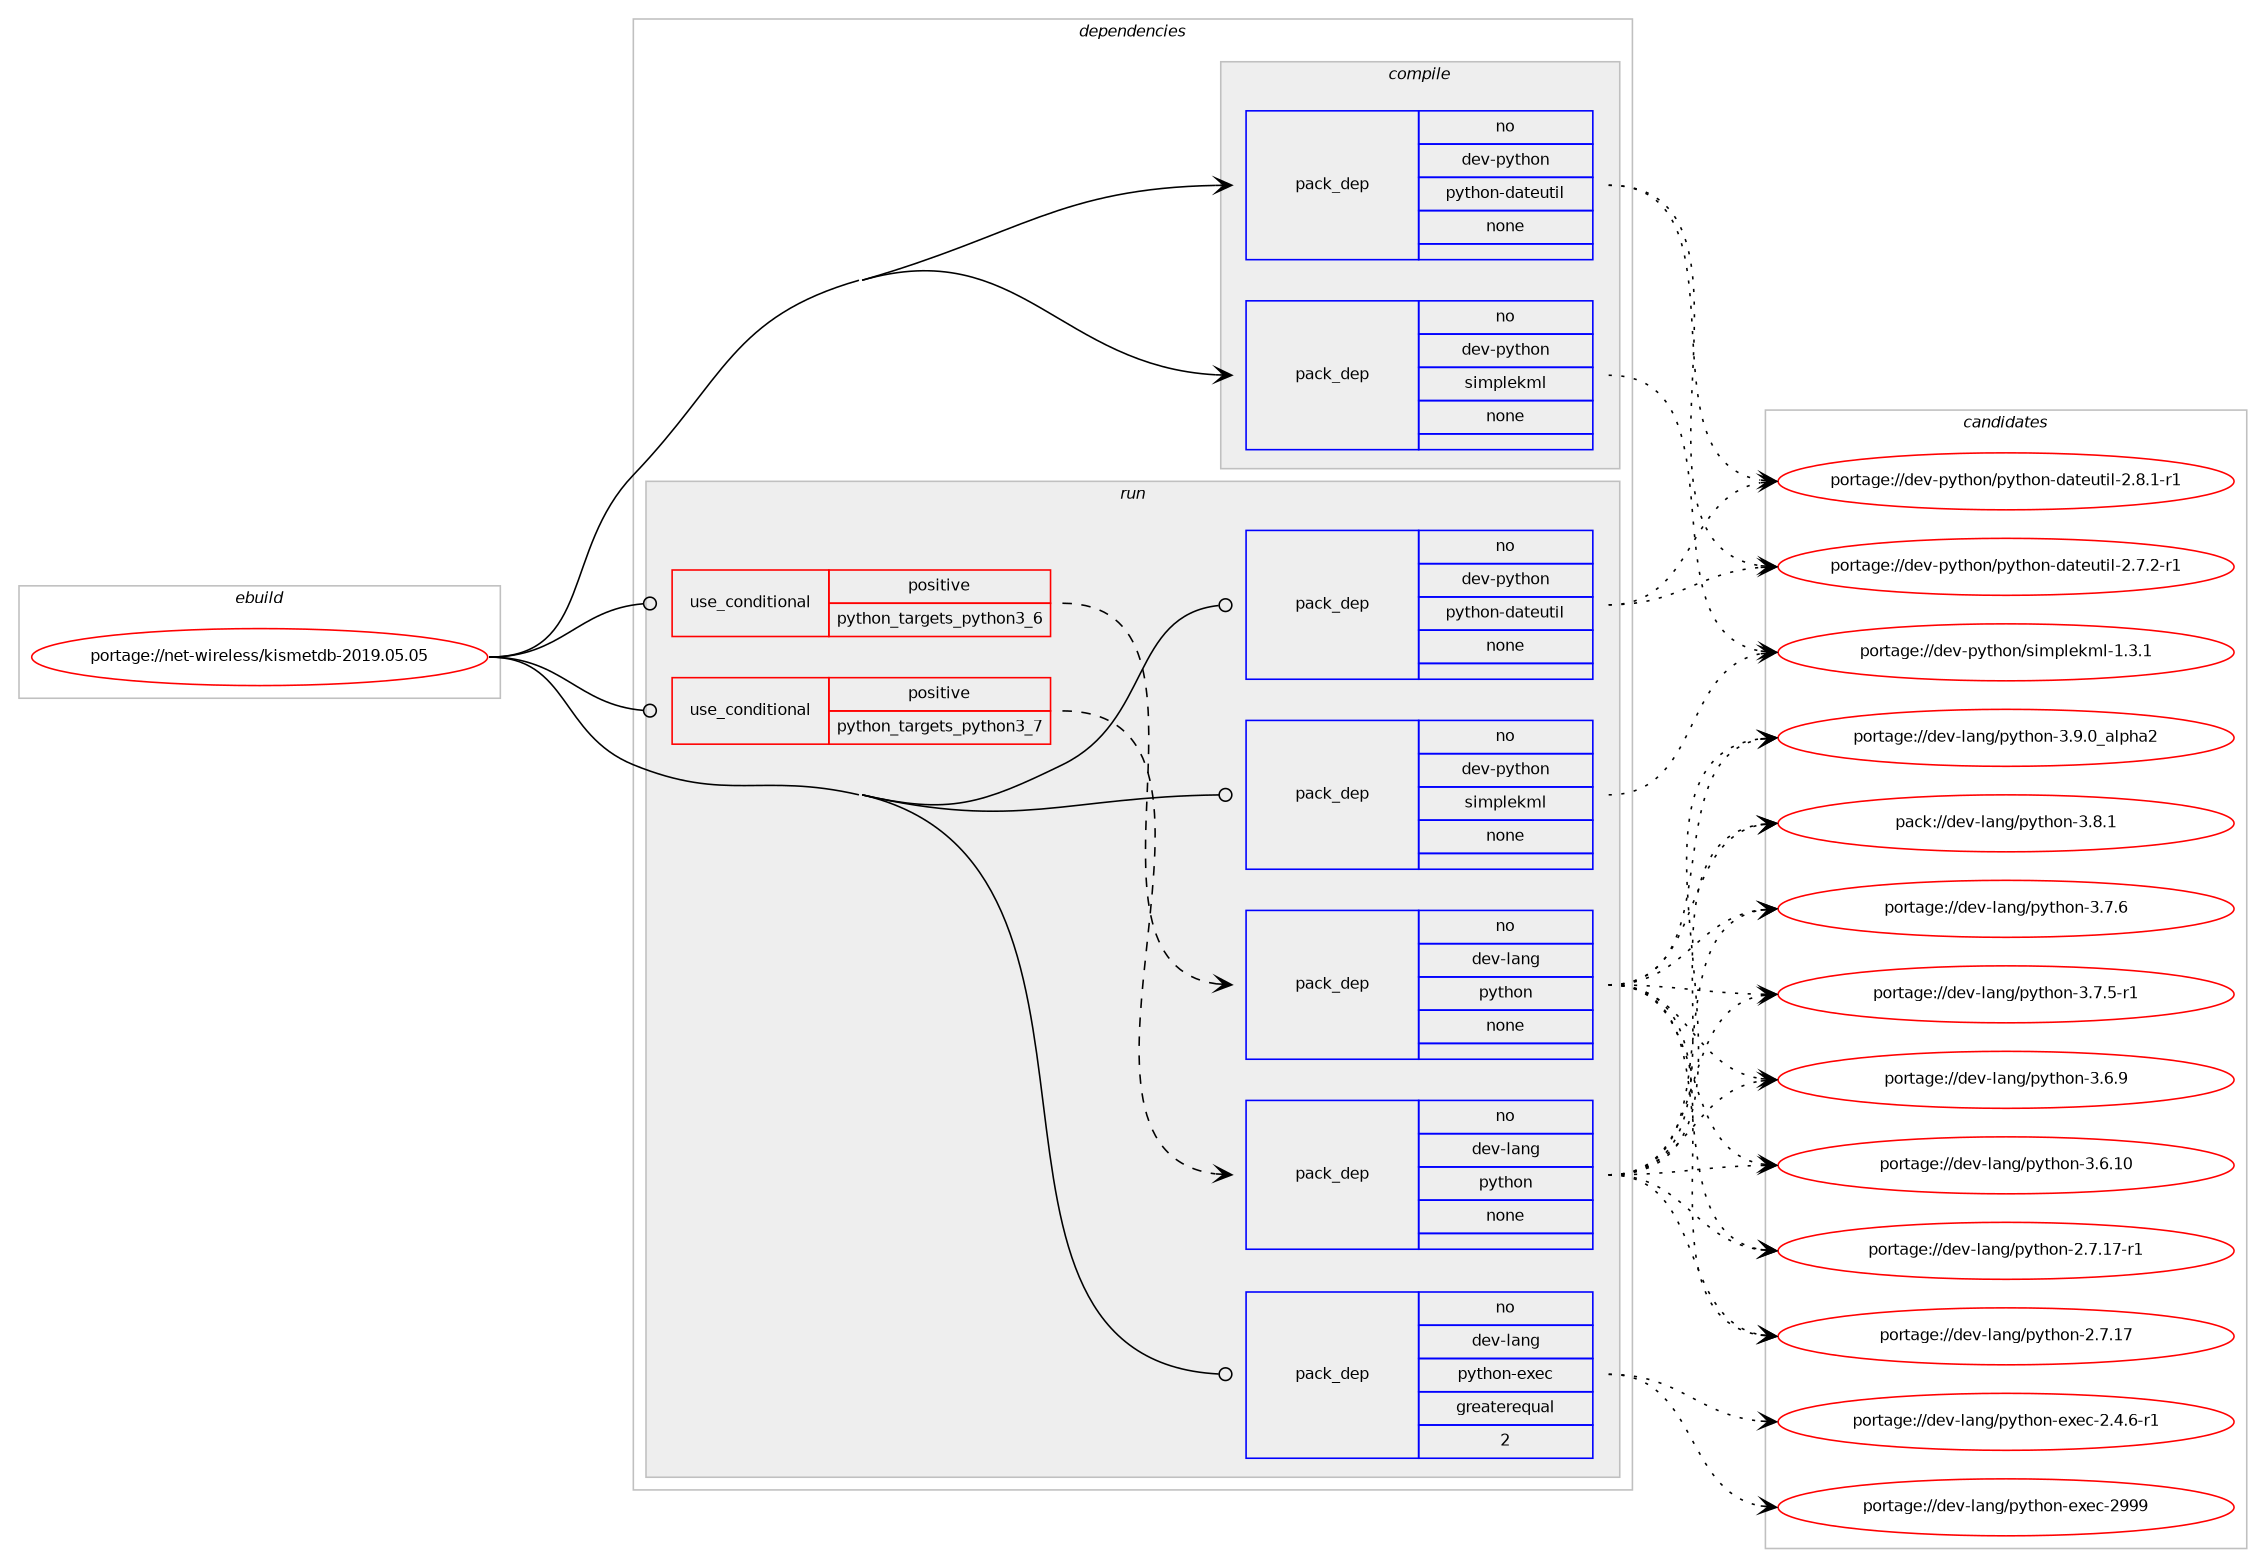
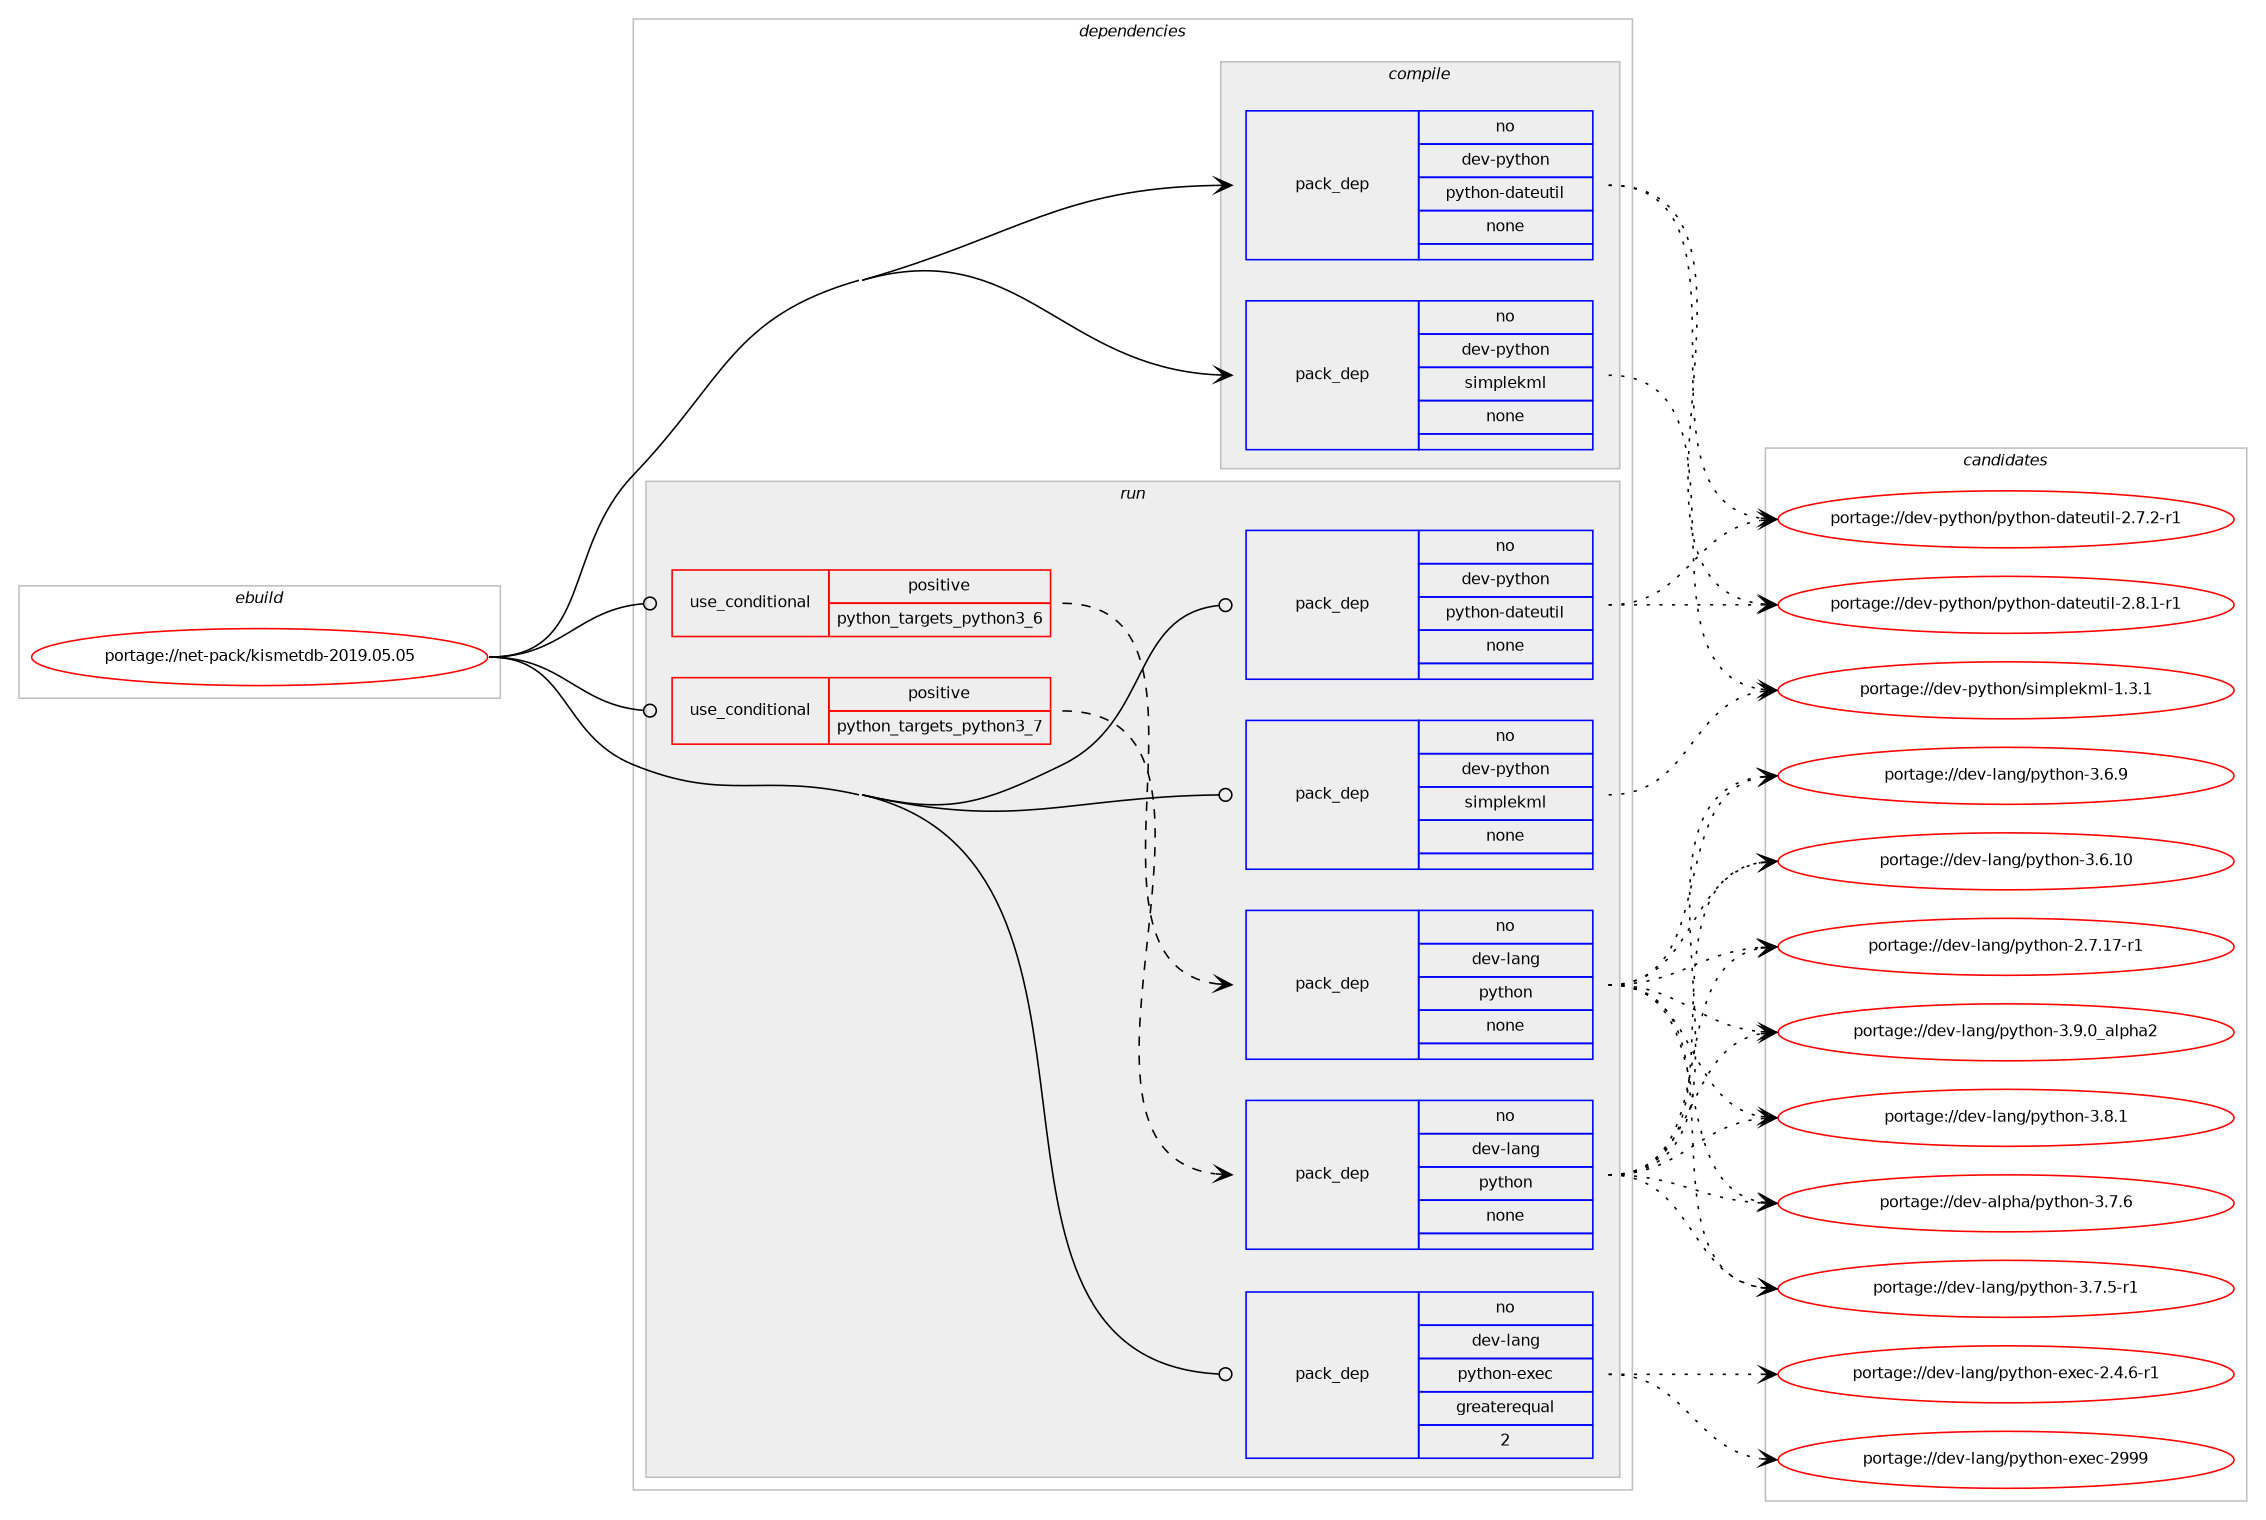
node "portage://net-wireless/kismetdb-2019.05.05": label "portage://net-wireless/kismetdb-2019.05.05" -> "portage://net-pack/kismetdb-2019.05.05"
node "pack://dev-lang/python-3.8.1": label "pack://dev-lang/python-3.8.1" -> "portage://dev-lang/python-3.8.1"
node "portage://dev-lang/python-3.7.6": label "portage://dev-lang/python-3.7.6" -> "portage://dev-alpha/python-3.7.6"
node "portage://dev-lang/python-2.7.17": removed
